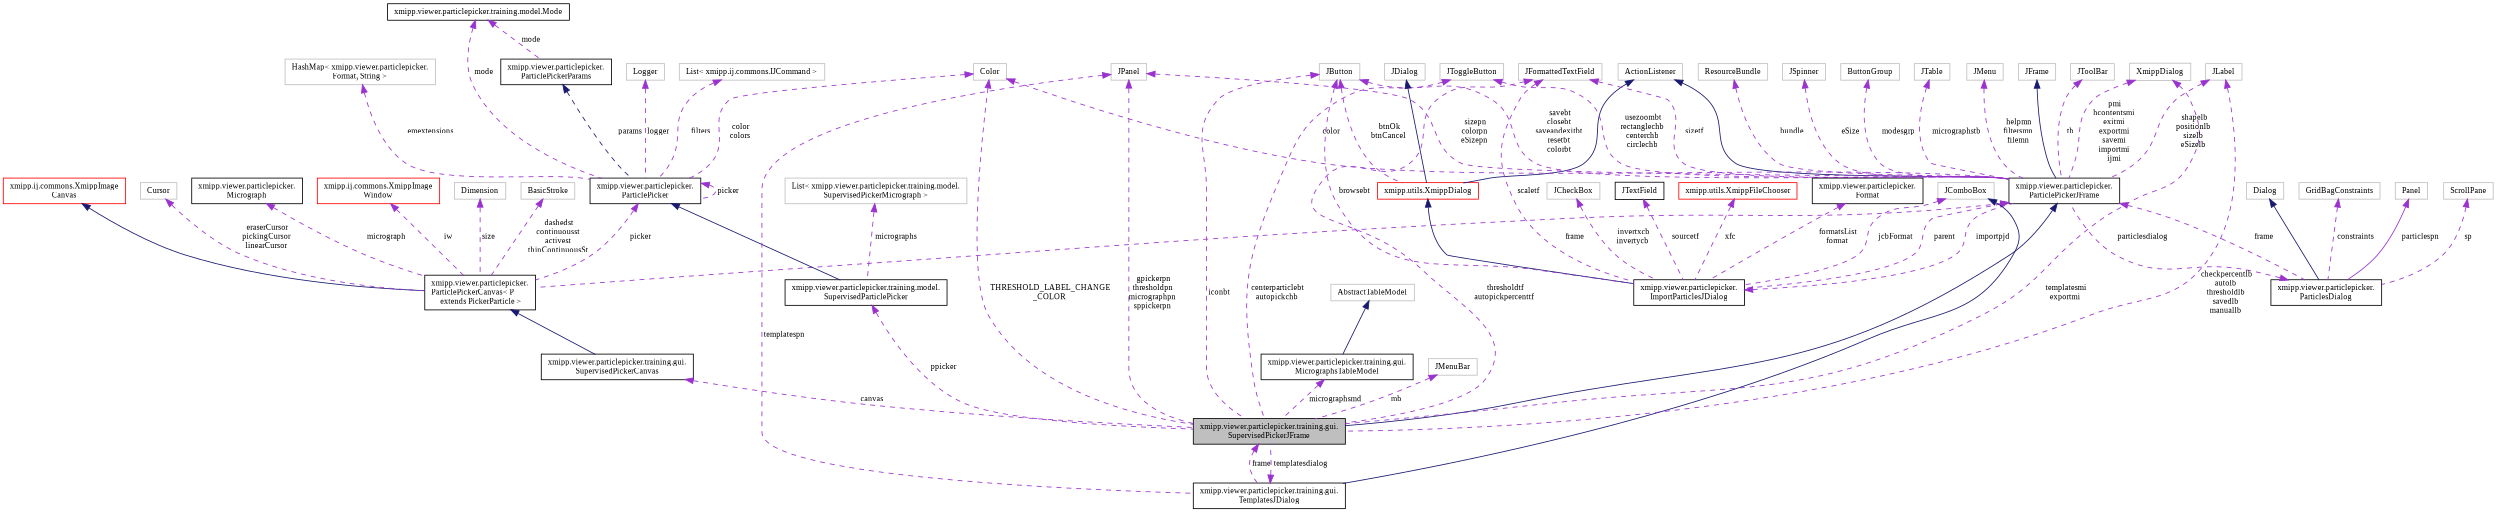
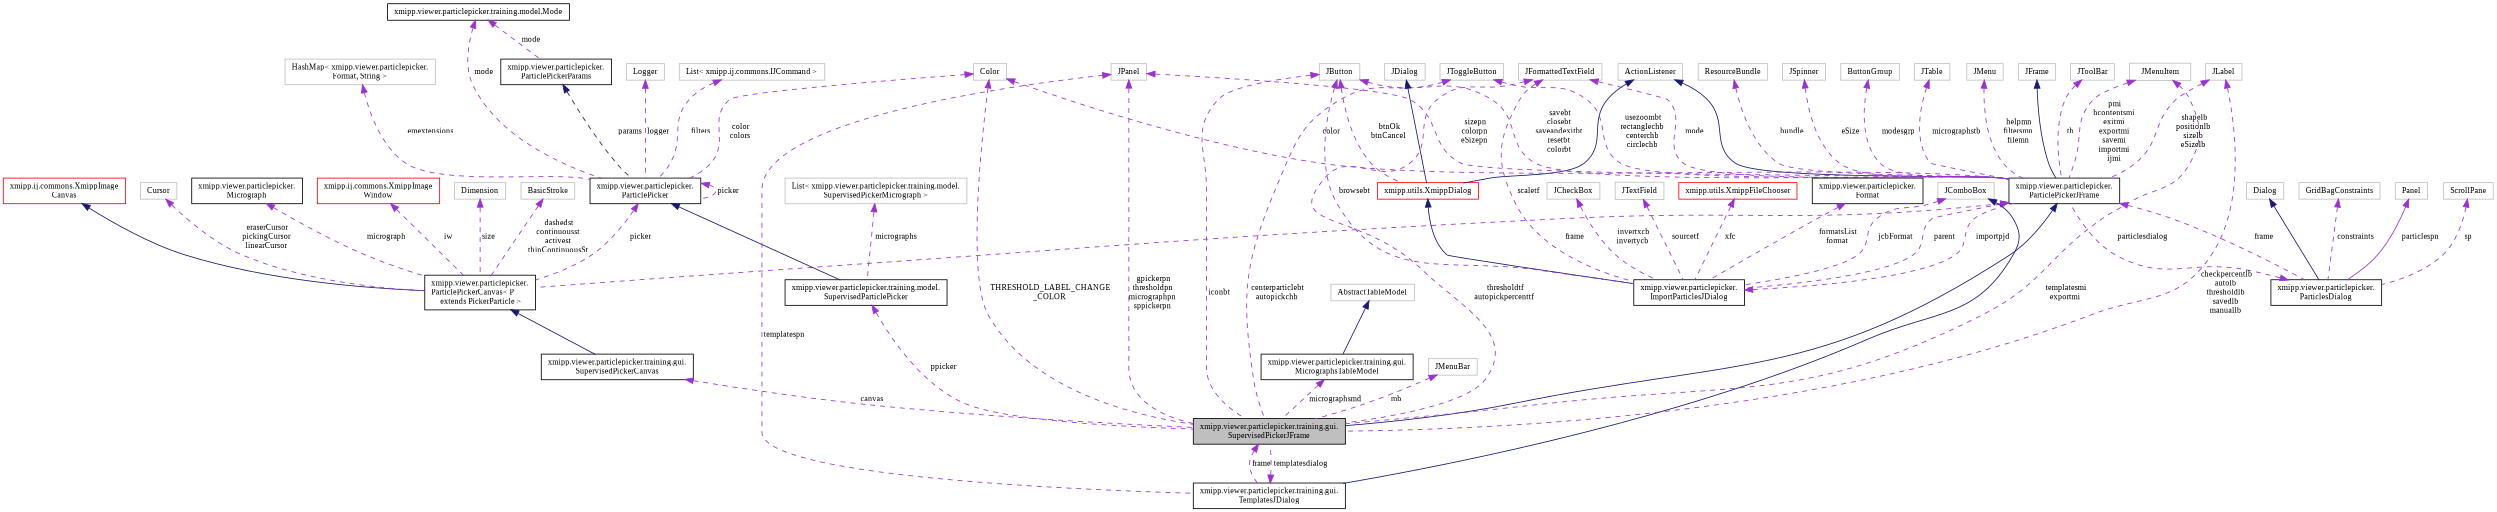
node "XmippDialog": label "XmippDialog" -> "JMenuItem"
edge "xmipp.viewer.particlepicker. ParticlePickerJFrame" -> "JFormattedTextField": label " sizetf" -> " mode"
node "JTextField": color black -> grey75
